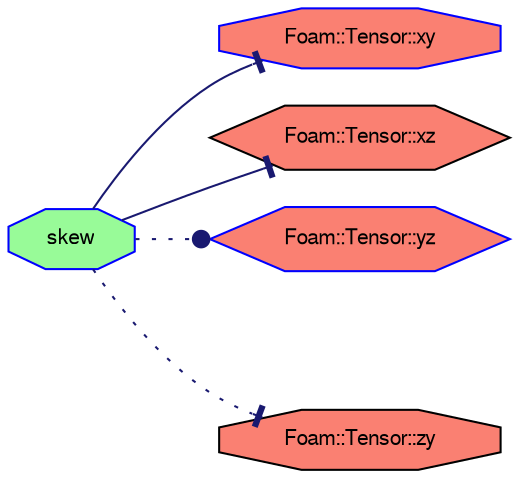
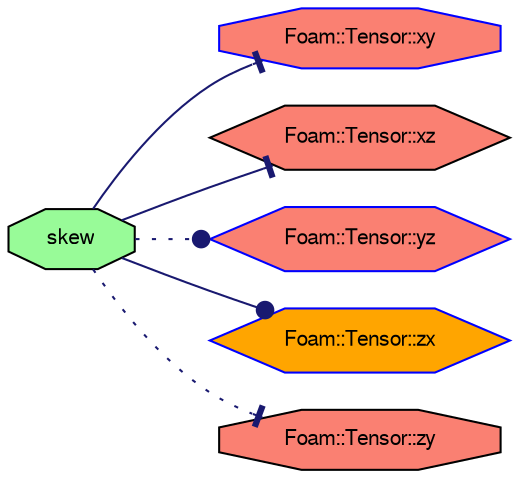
node "skew": color blue -> black
node "Foam::Tensor::zx": added
